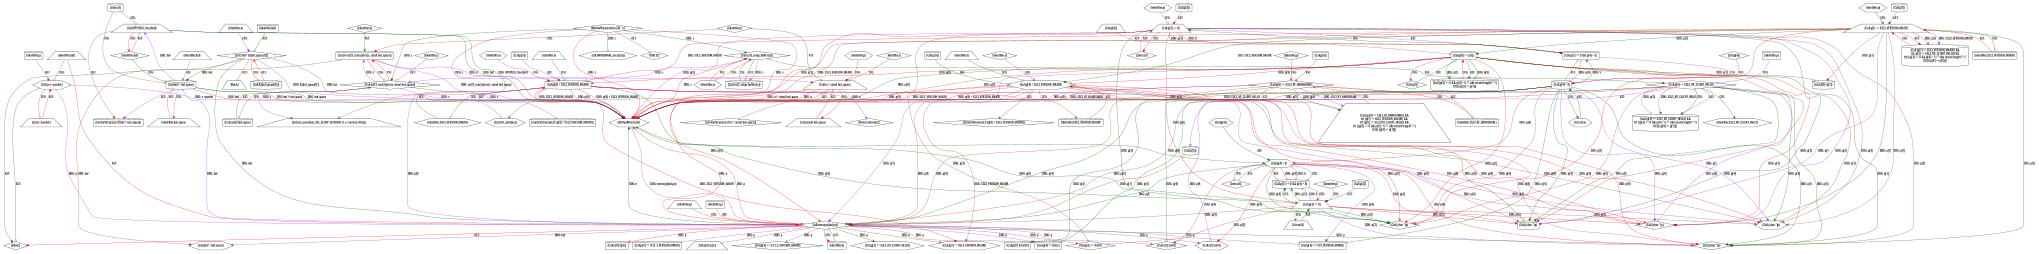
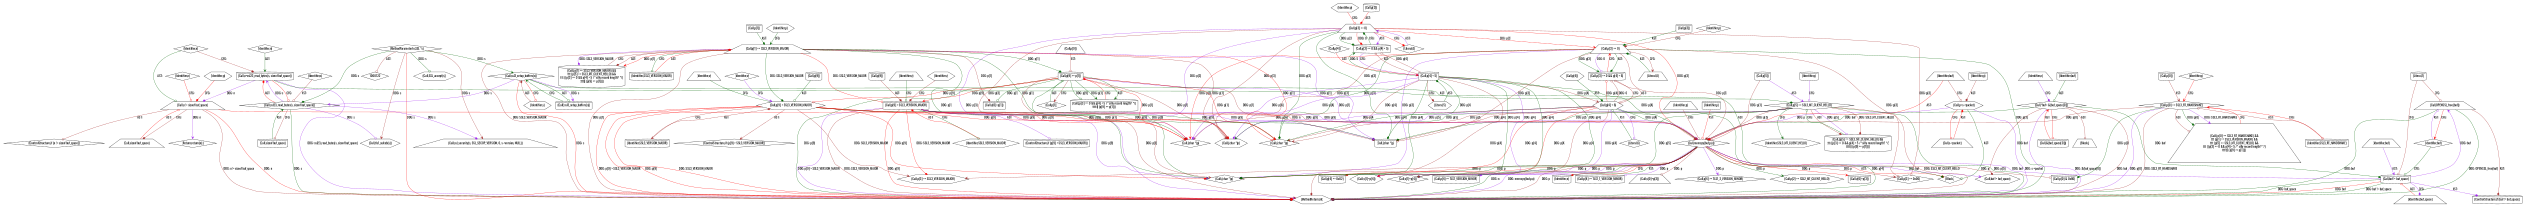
node "(Call,HANDSHAKE_accept(s))": label "(Call,HANDSHAKE_accept(s))" -> "(Call,SSL_accept(s))"
edge "(Call,p[5] == SSL3_MT_CLIENT_HELLO)" -> "(Call,p[5])": reversed
edge "(MethodReturn,int)" -> "(Call,p[4] < 6)": reversed
edge "(Call,memcpy(buf,p,n))" -> "(Call,p[4] == 0x02)": color purple -> red
